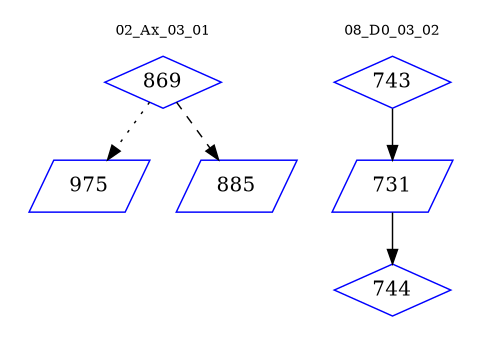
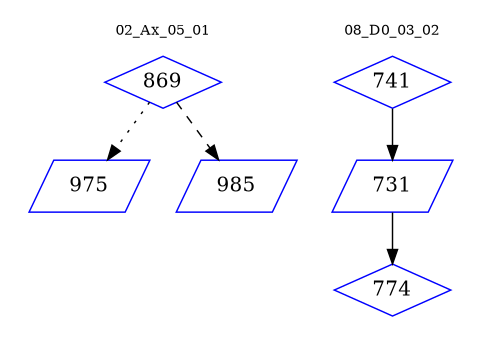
cluster "02_Ax_03_01": label "02_Ax_03_01" -> "02_Ax_05_01"
node "743": label "743" -> "741"
node "885": label "885" -> "985"
node "744": label "744" -> "774"
